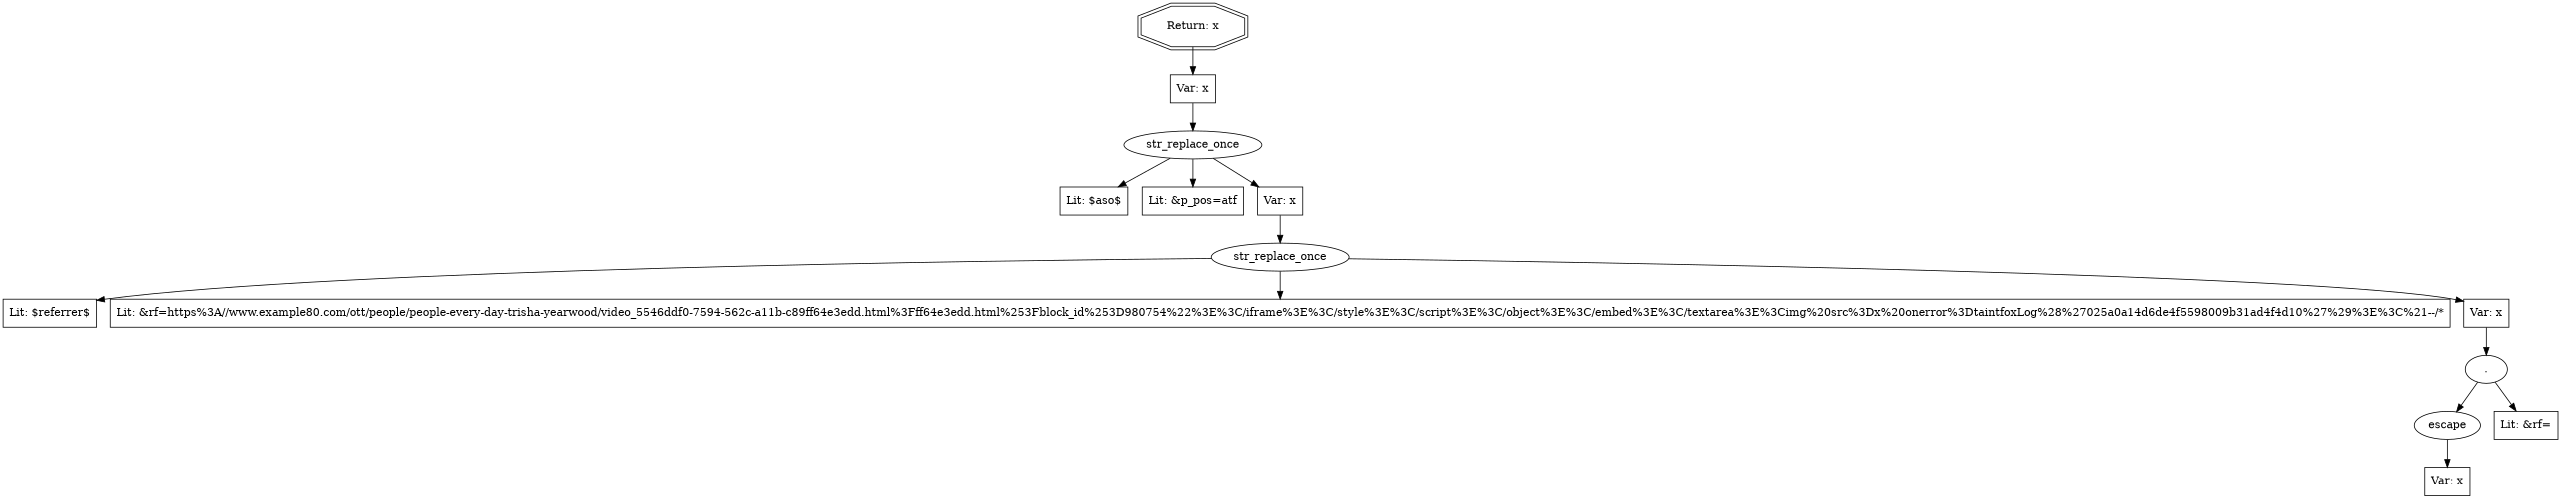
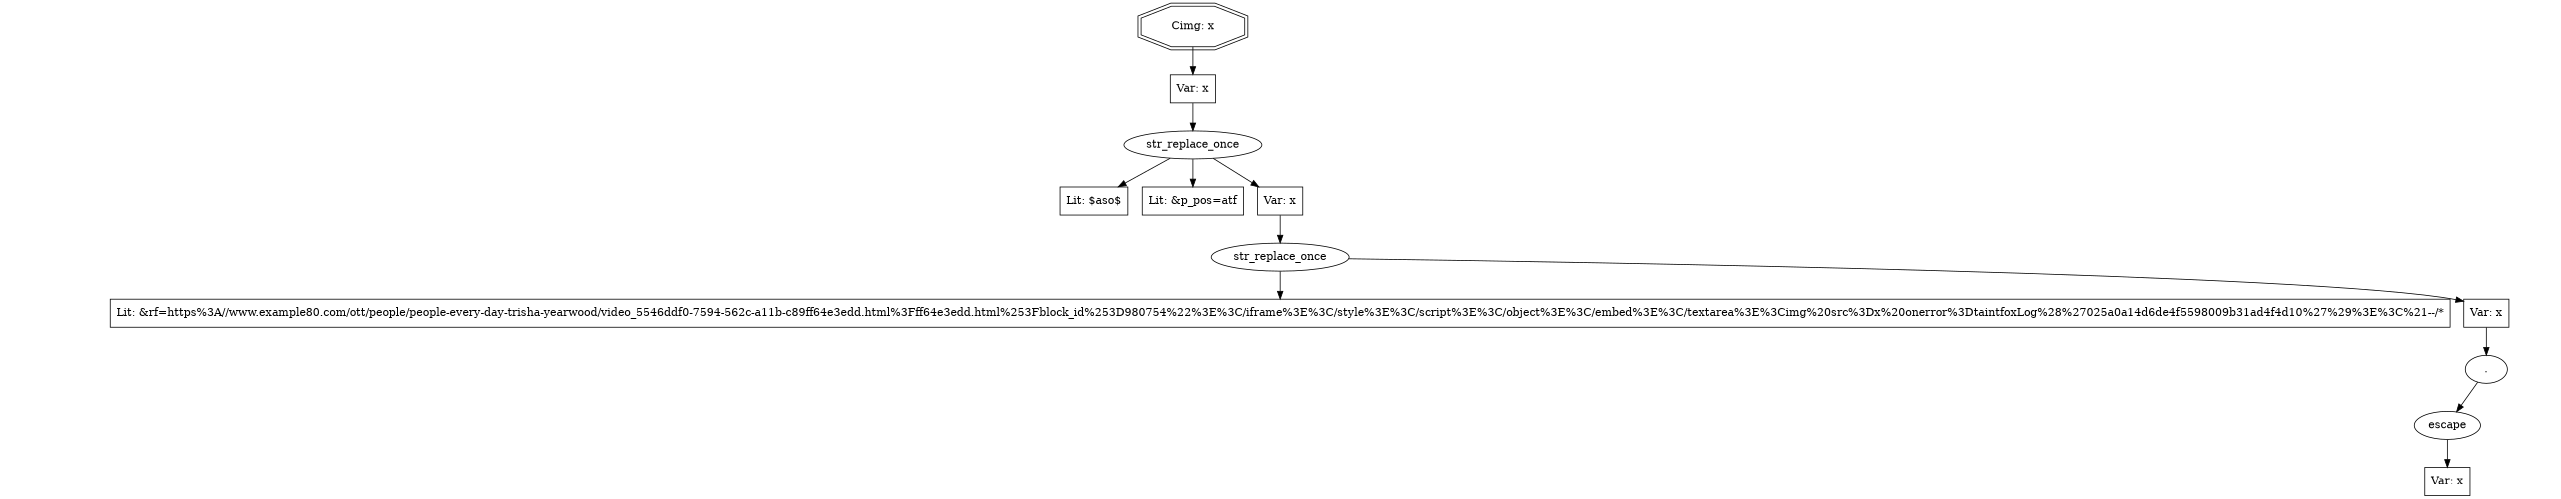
node "Return: x": label "Return: x" -> "Cimg: x"
node "Lit: $referrer$": removed
node "Lit: &rf=": removed
